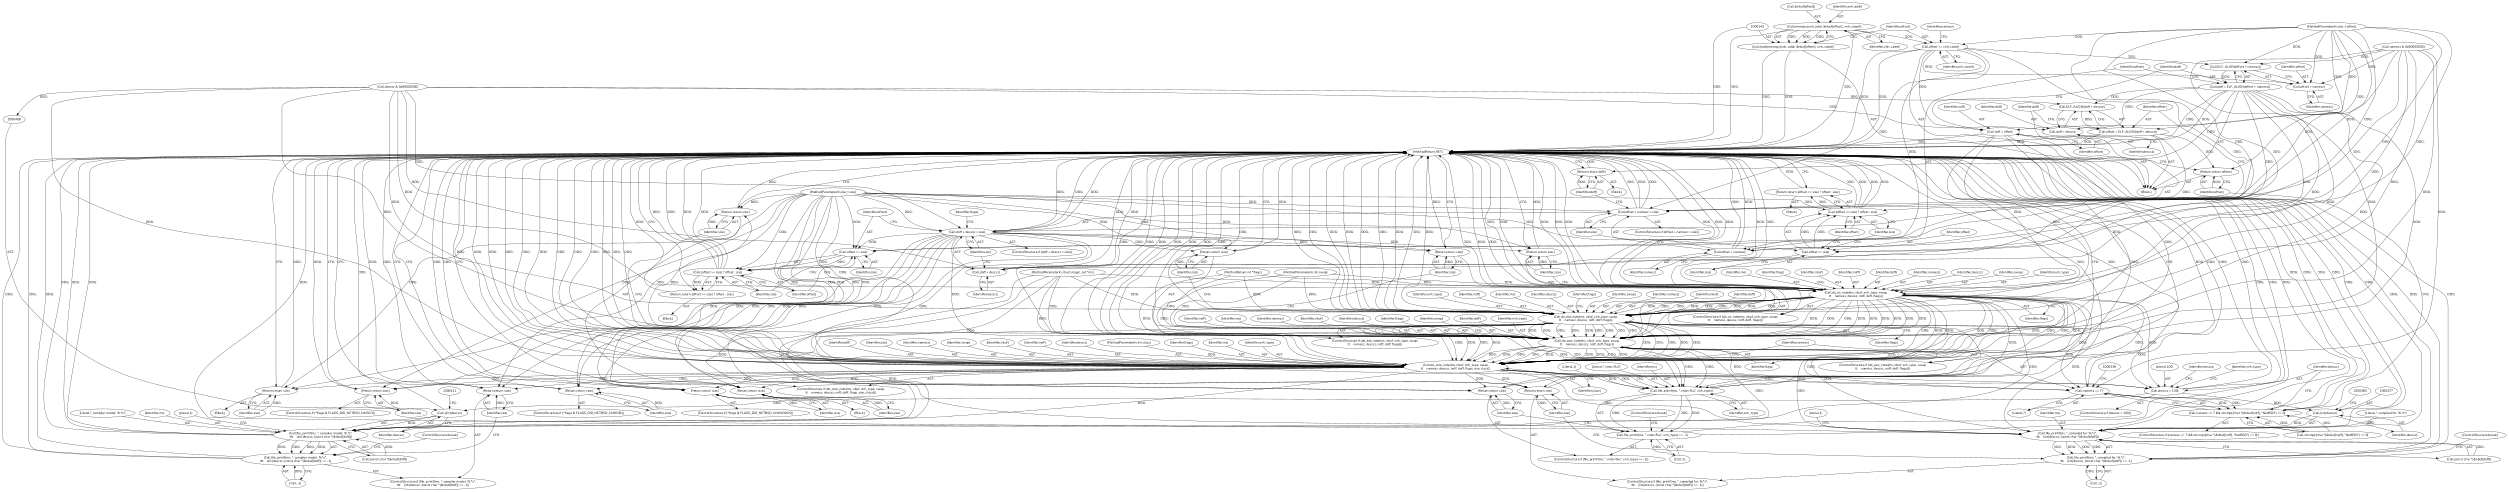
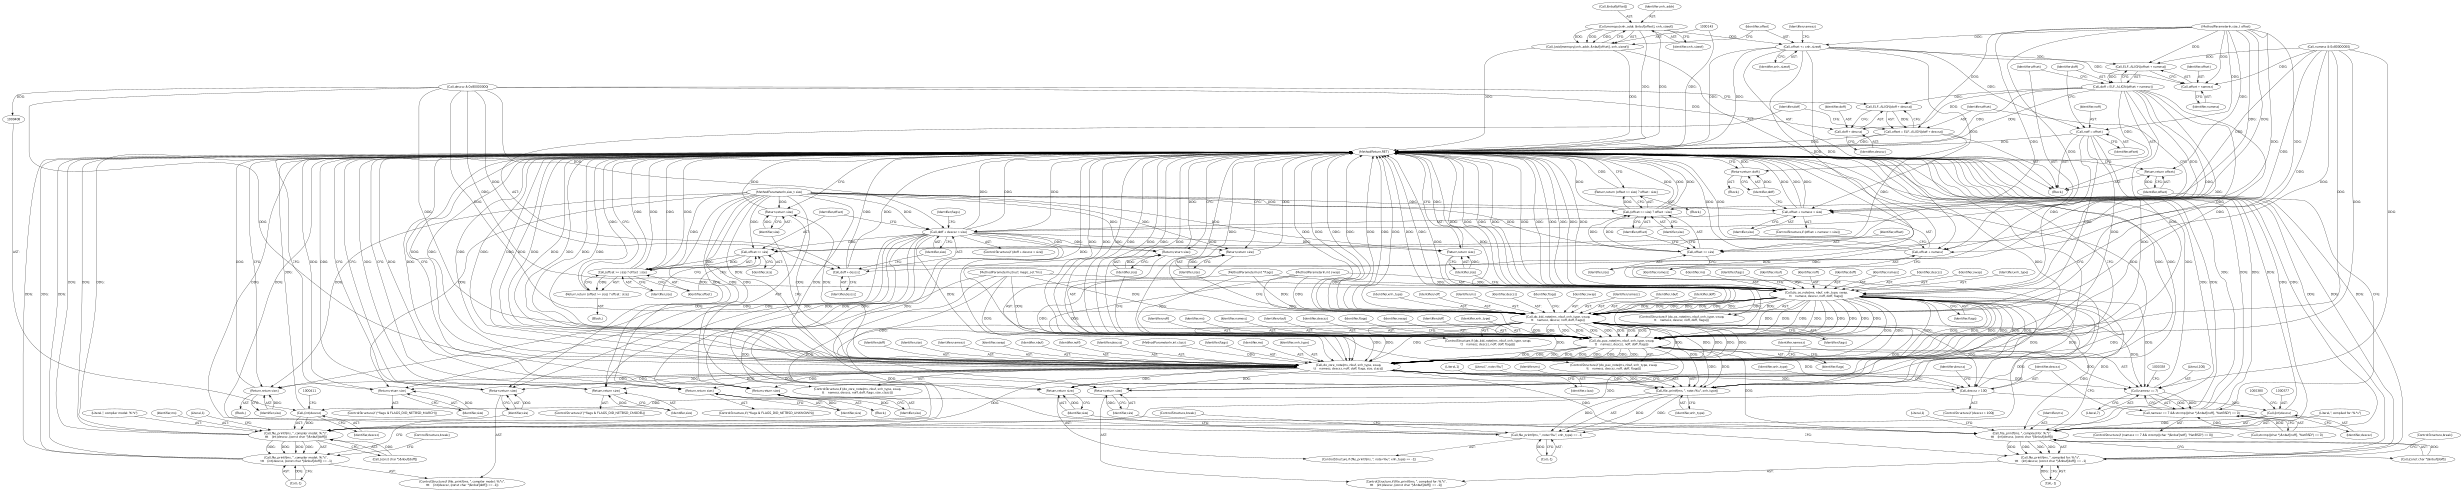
edge "(Call,descsz & 0x80000000)" -> "(Call,ELF_ALIGN(doff + descsz))": label "DDG: " -> "CFG: "
edge "(Call,offset = ELF_ALIGN(doff + descsz))" -> "(Return,return offset;)": removed, label "DDG:"
node "(MethodReturn,int *flags)": label "(MethodReturn,int *flags)" -> "(MethodParameterIn,int *flags)"
edge "(Literal,100)" -> "(Call,descsz > 100)": now "(Literal,100)" -> "(Call,namesz == 7)"
